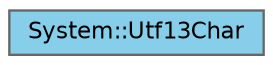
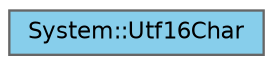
node "System::Utf13Char": label "System::Utf13Char" -> "System::Utf16Char"
